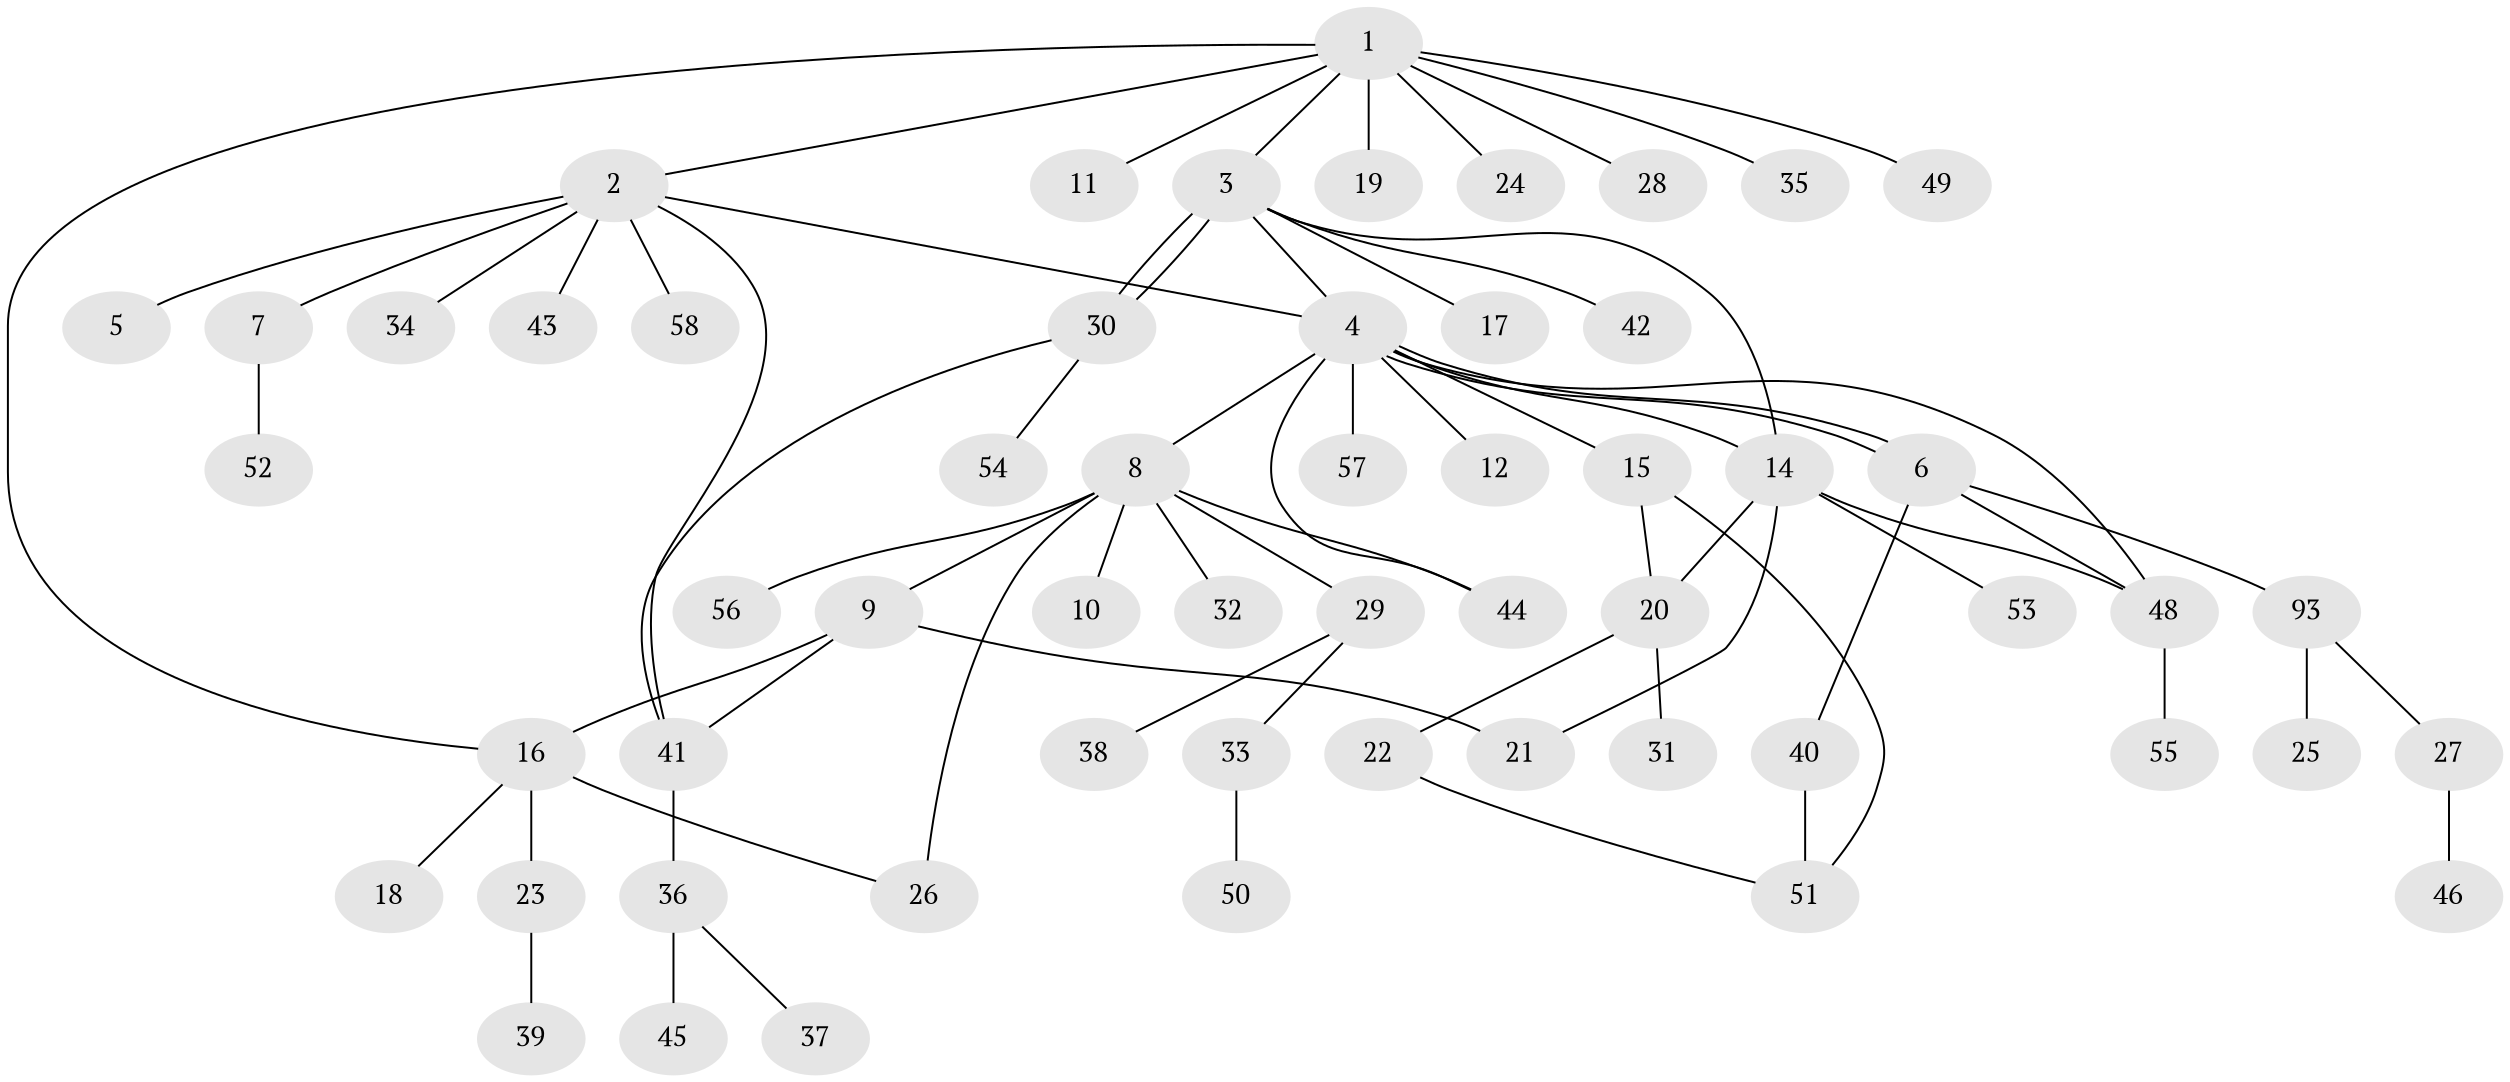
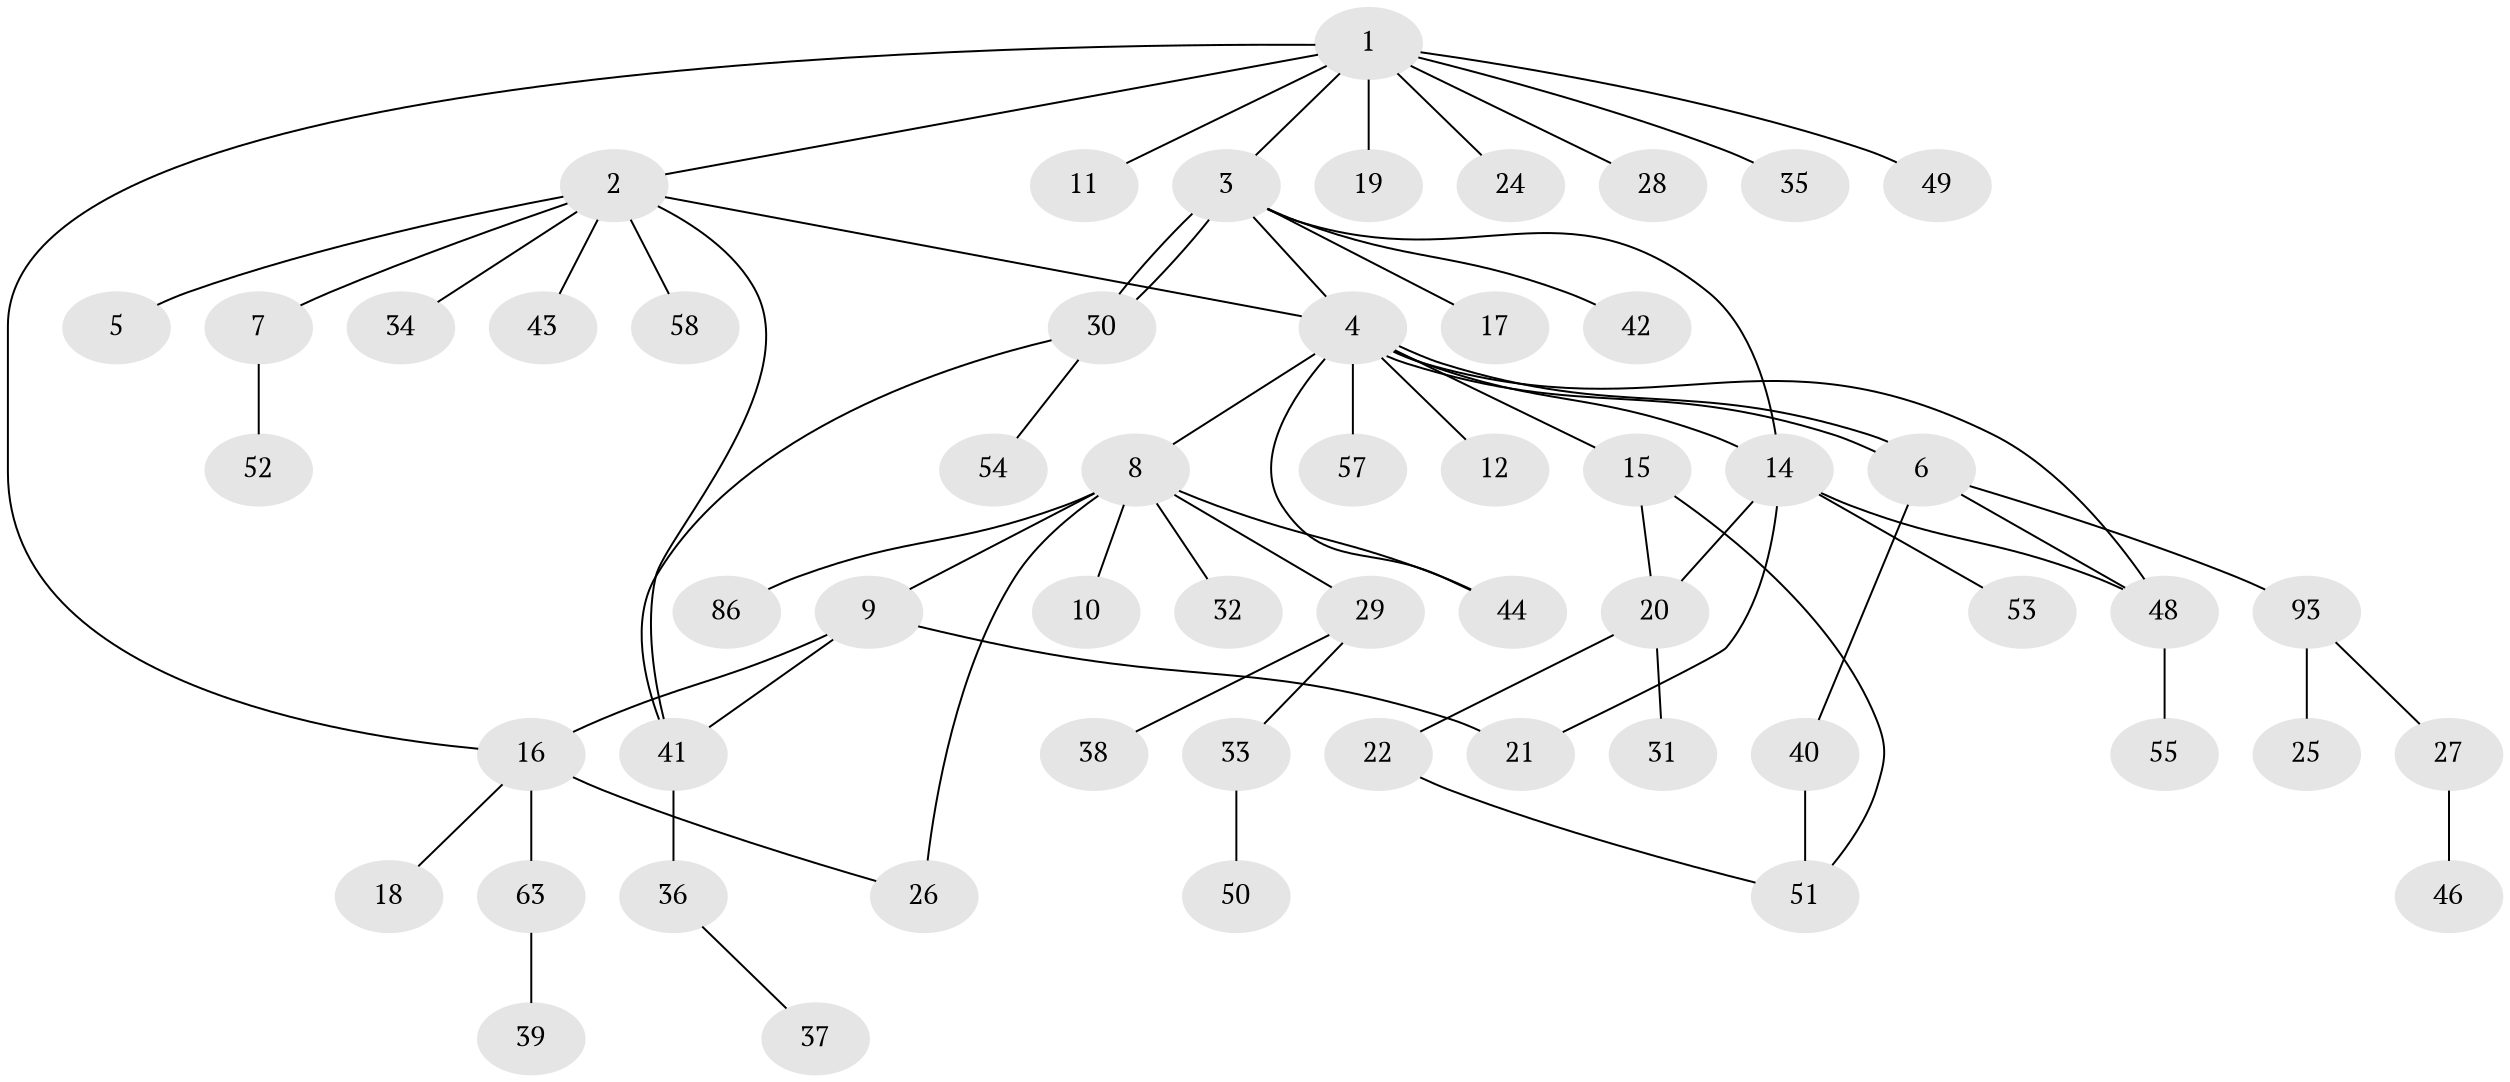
node "56": label "56" -> "86"
node "23": label "23" -> "63"
node "45": removed
